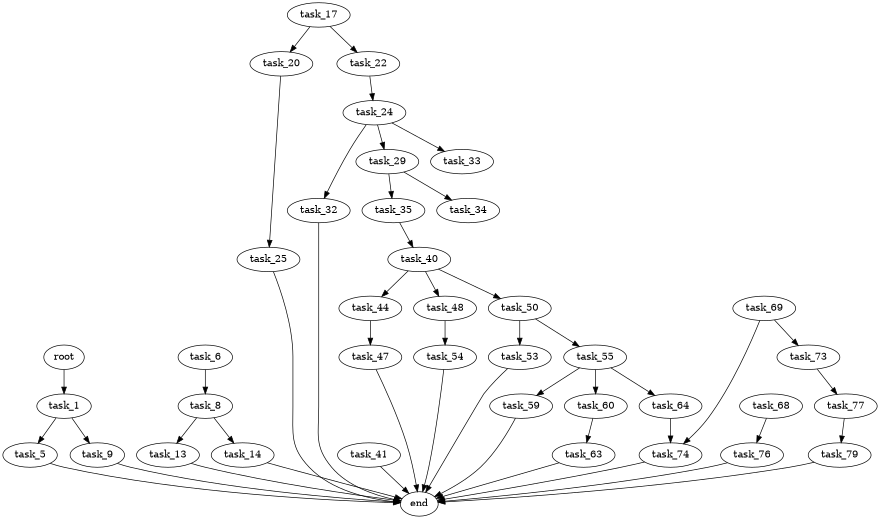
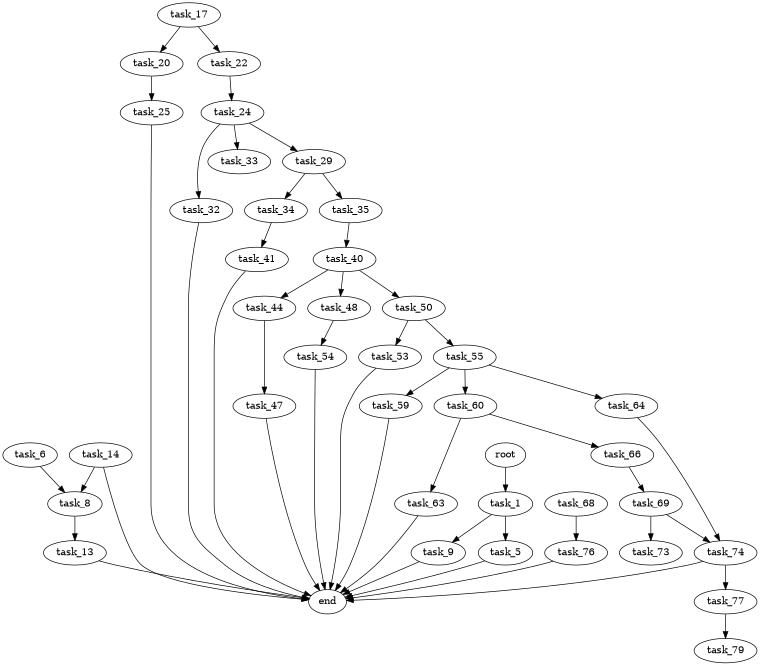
edge "task_34" -> "task_41": added
edge "task_73" -> "task_77": now "task_74" -> "task_77"
edge "task_8" -> "task_14": reversed
node "task_66": added
edge "task_79" -> "end": removed
